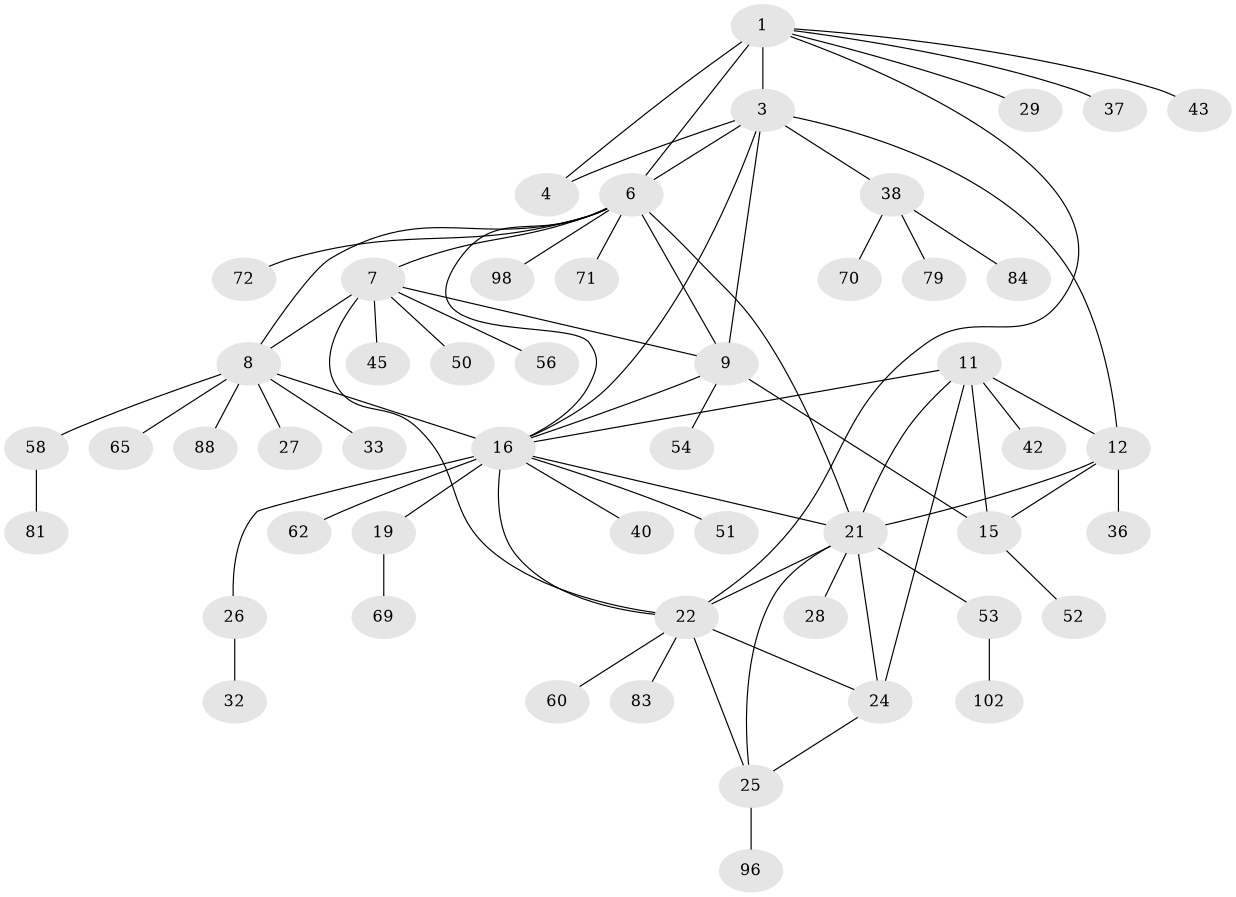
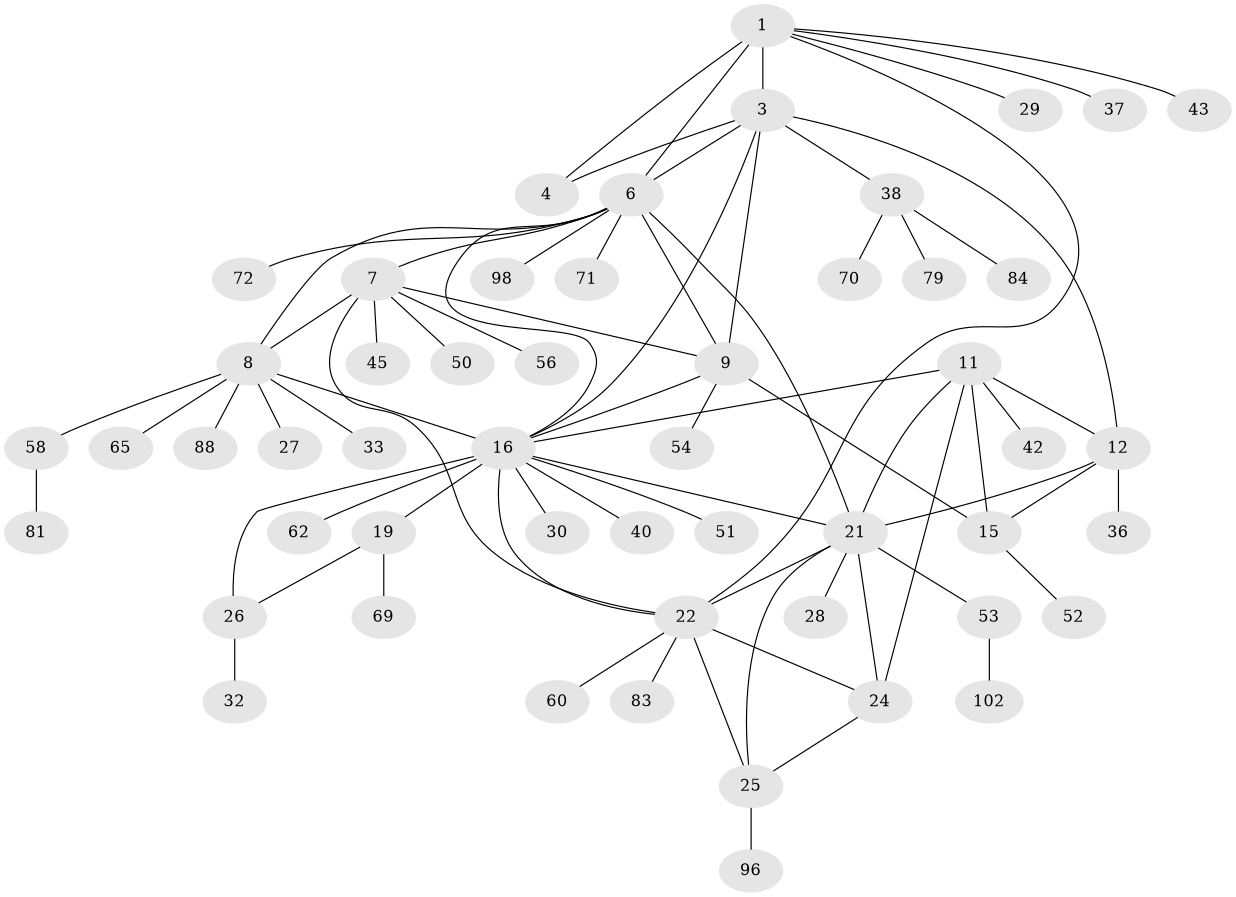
node "30": added
edge "19" -- "26": added
